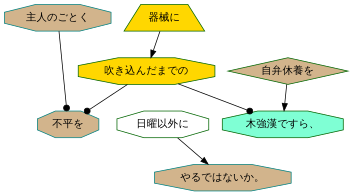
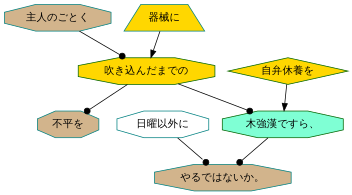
node "器械に": color darkgreen -> teal
edge "主人のごとく" -> "不平を": now "主人のごとく" -> "吹き込んだまでの"
node "自弁休養を": fillcolor tan -> gold
node "日曜以外に": color darkgreen -> teal
edge "日曜以外に" -> "やるではないか。": arrowhead normal -> dot
edge "木強漢ですら、" -> "やるではないか。": added
